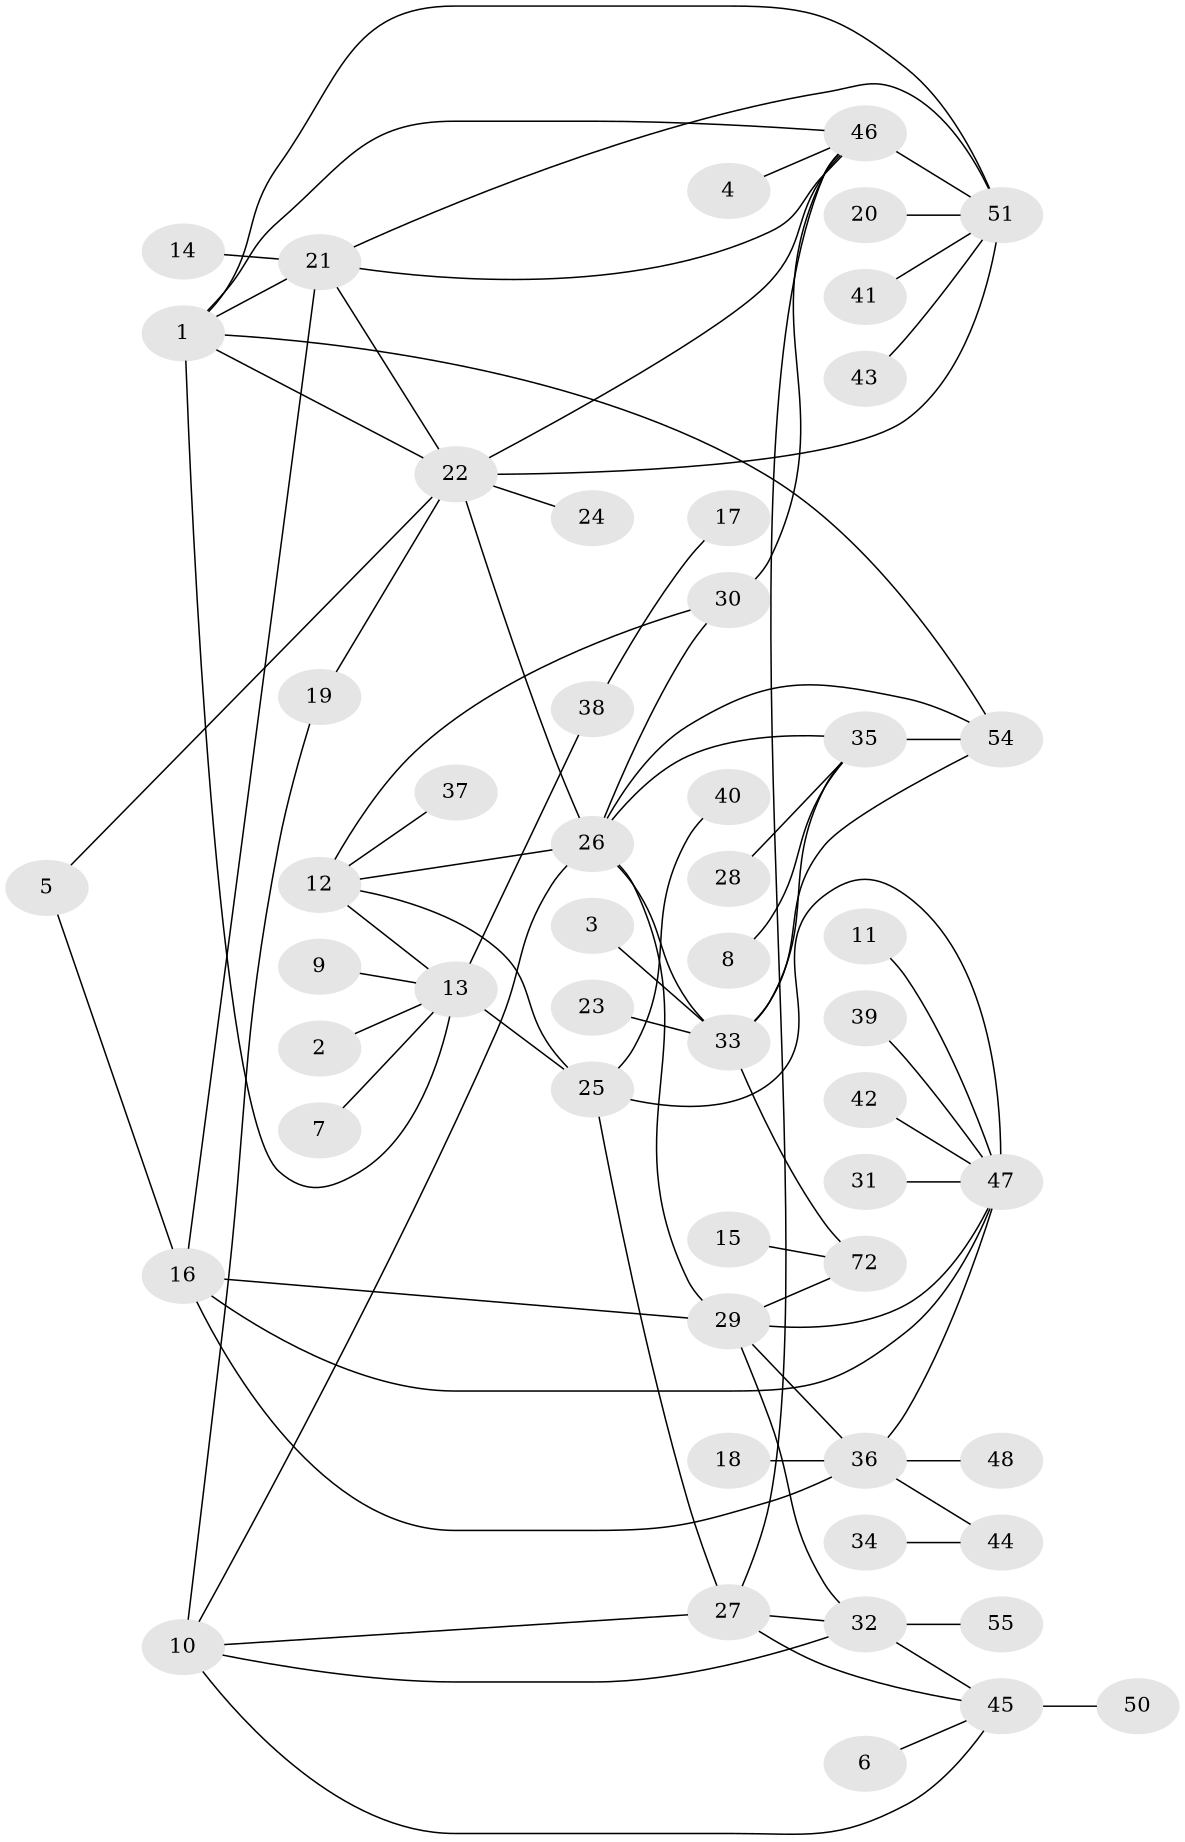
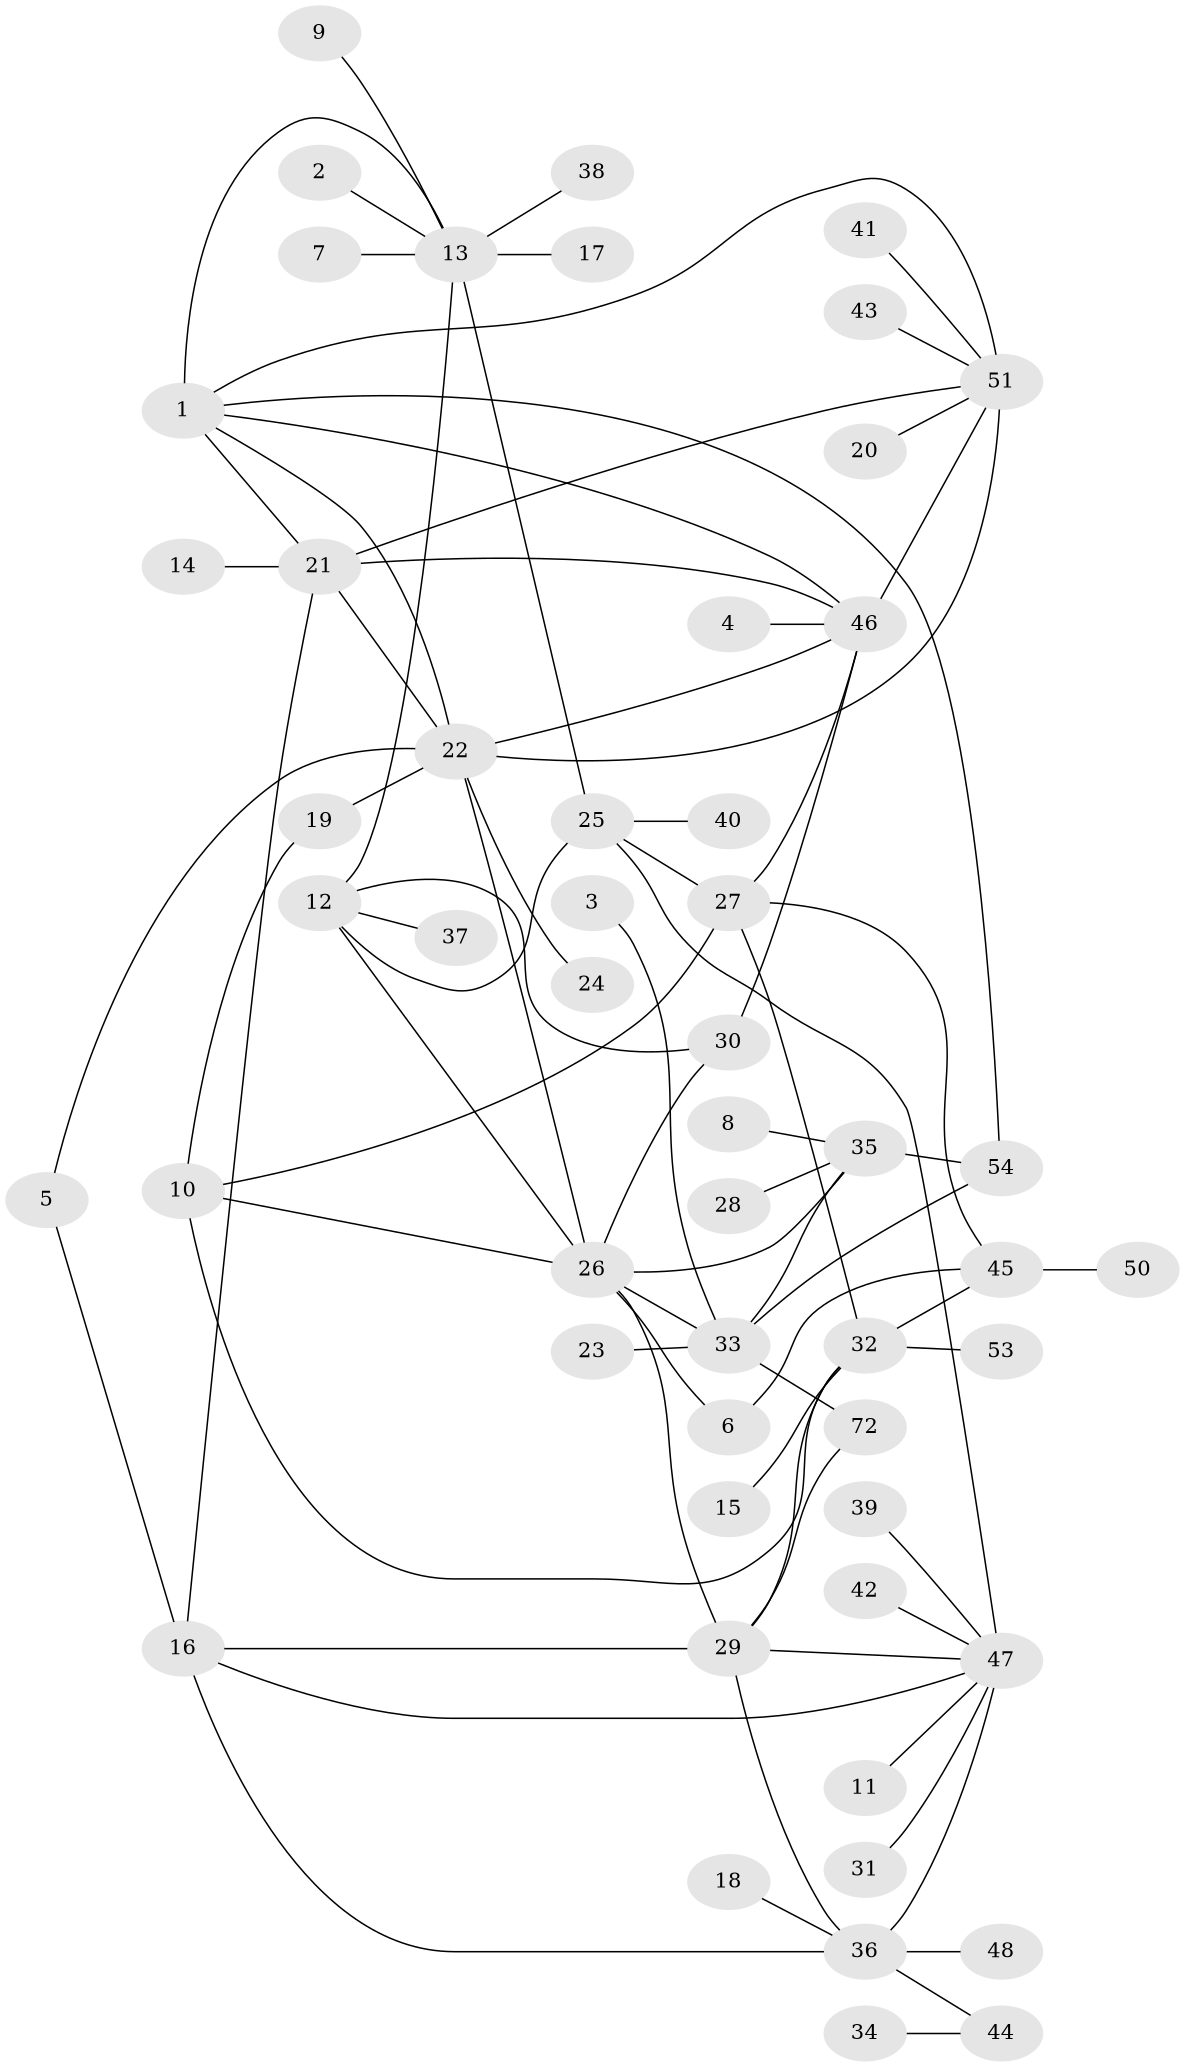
edge "17" -- "38": now "17" -- "13"
edge "54" -- "26": now "6" -- "26"
edge "15" -- "72": now "15" -- "32"
node "55": label "55" -> "53"
edge "10" -- "45": removed
